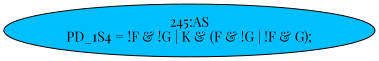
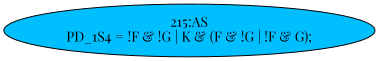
node "245:AS PD_1S4 = !F & !G | K & (F & !G | !F & G);": label "245:AS PD_1S4 = !F & !G | K & (F & !G | !F & G);" -> "215:AS PD_1S4 = !F & !G | K & (F & !G | !F & G);"
